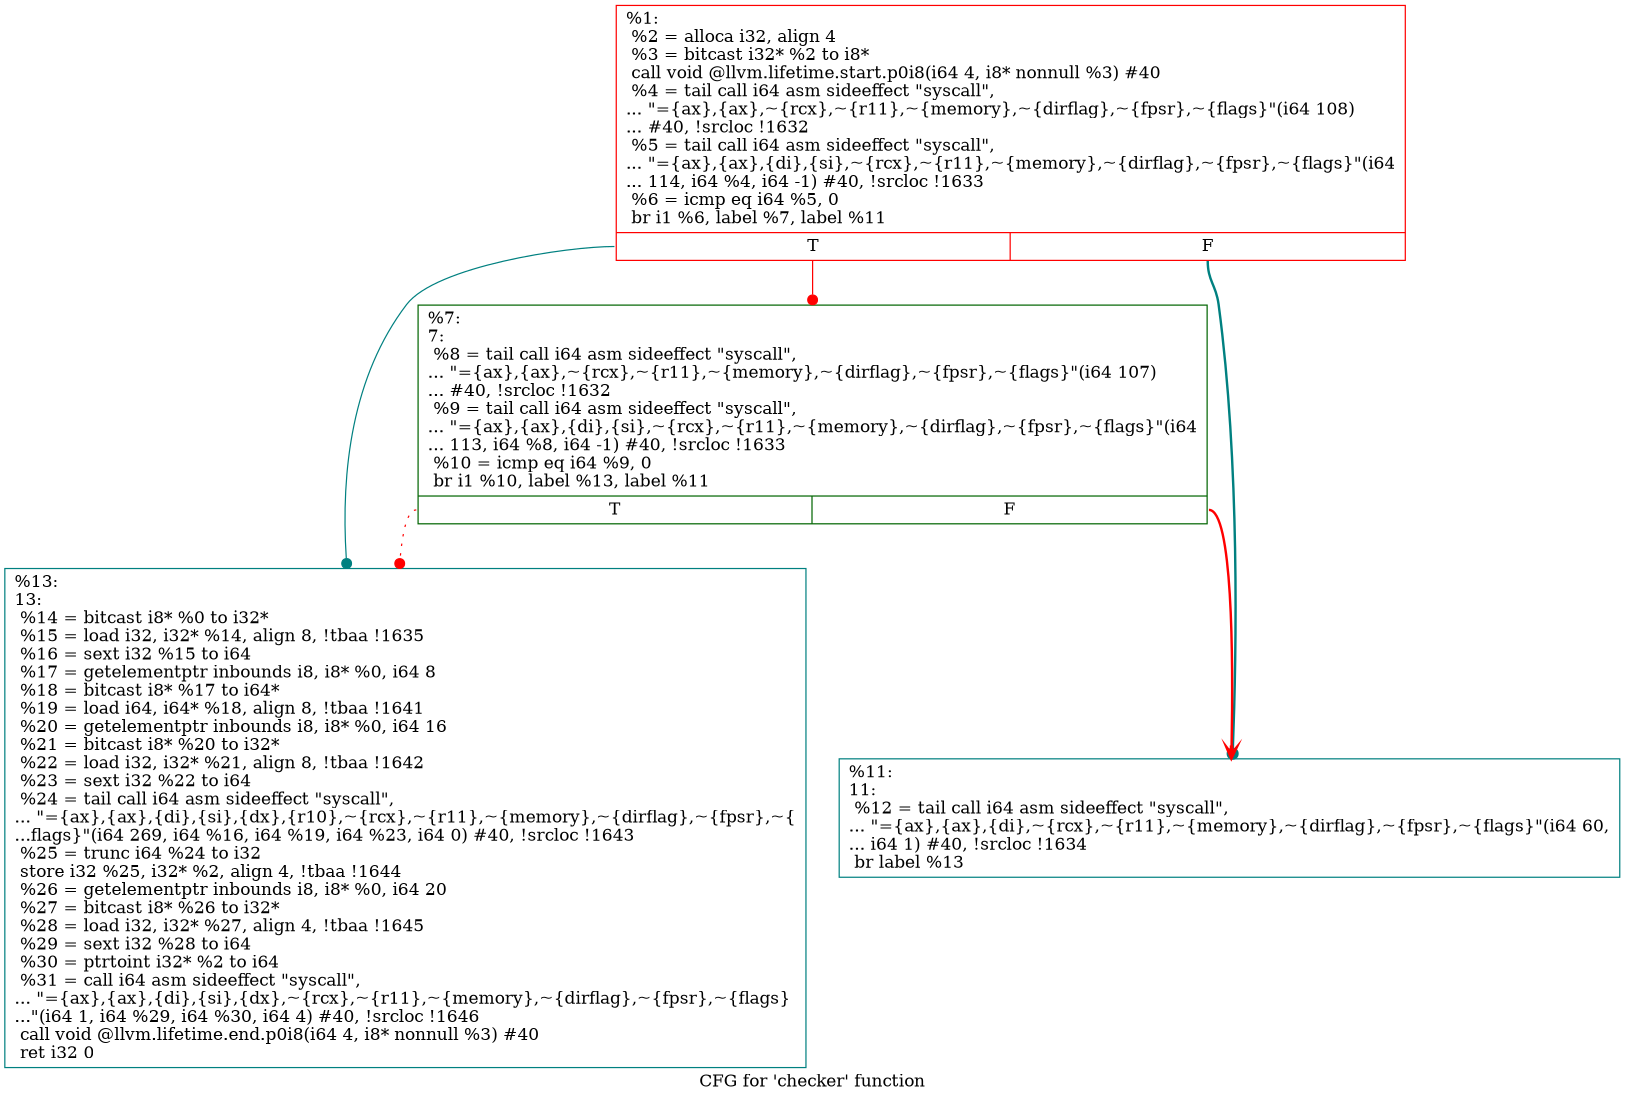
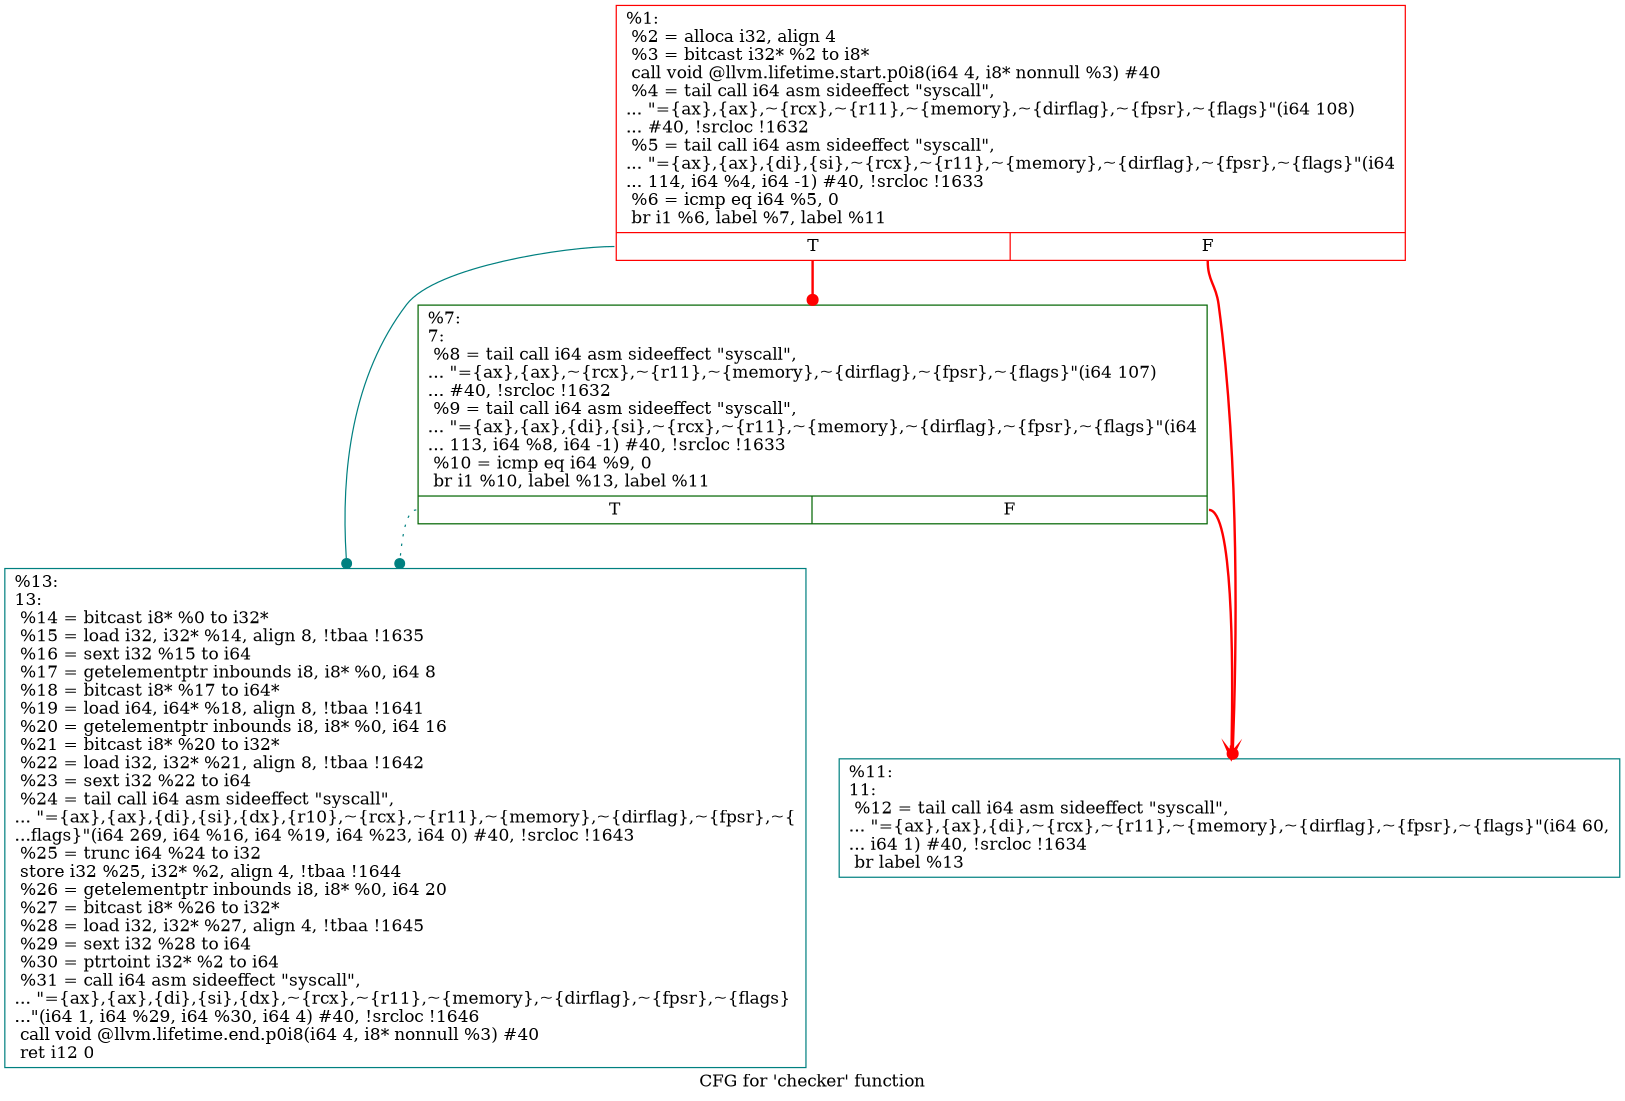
edge "%1:" -> "%7:": style solid -> bold
edge "%1:" -> "%11:": color teal -> red
edge "%7:" -> "%13:": color red -> teal
node "%13:": text "ret i32 0" -> "ret i12 0"
